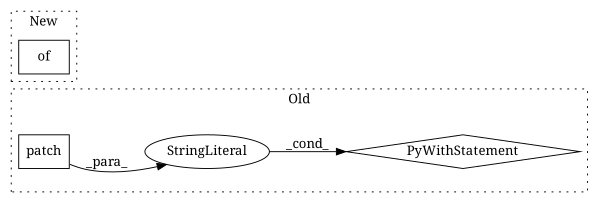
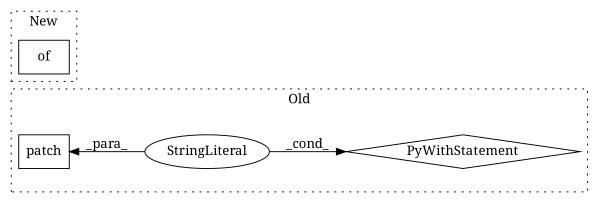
edge "patch" -> "StringLiteral": reversed
